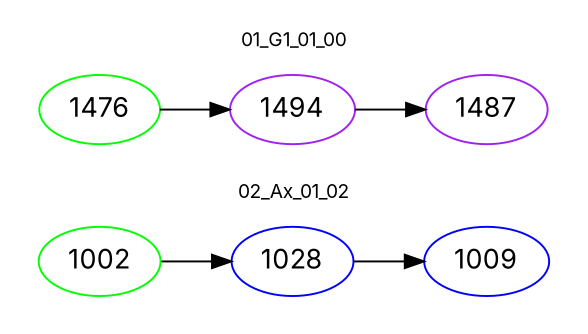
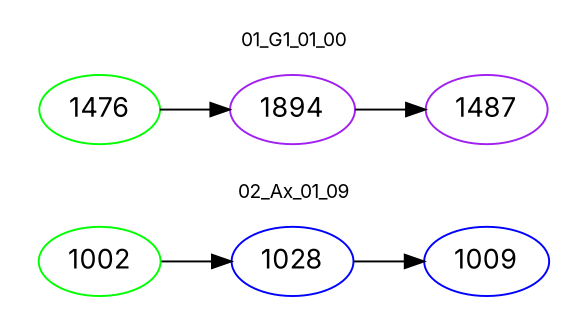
node "1494": label "1494" -> "1894"
cluster "02_Ax_01_02": label "02_Ax_01_02" -> "02_Ax_01_09"
